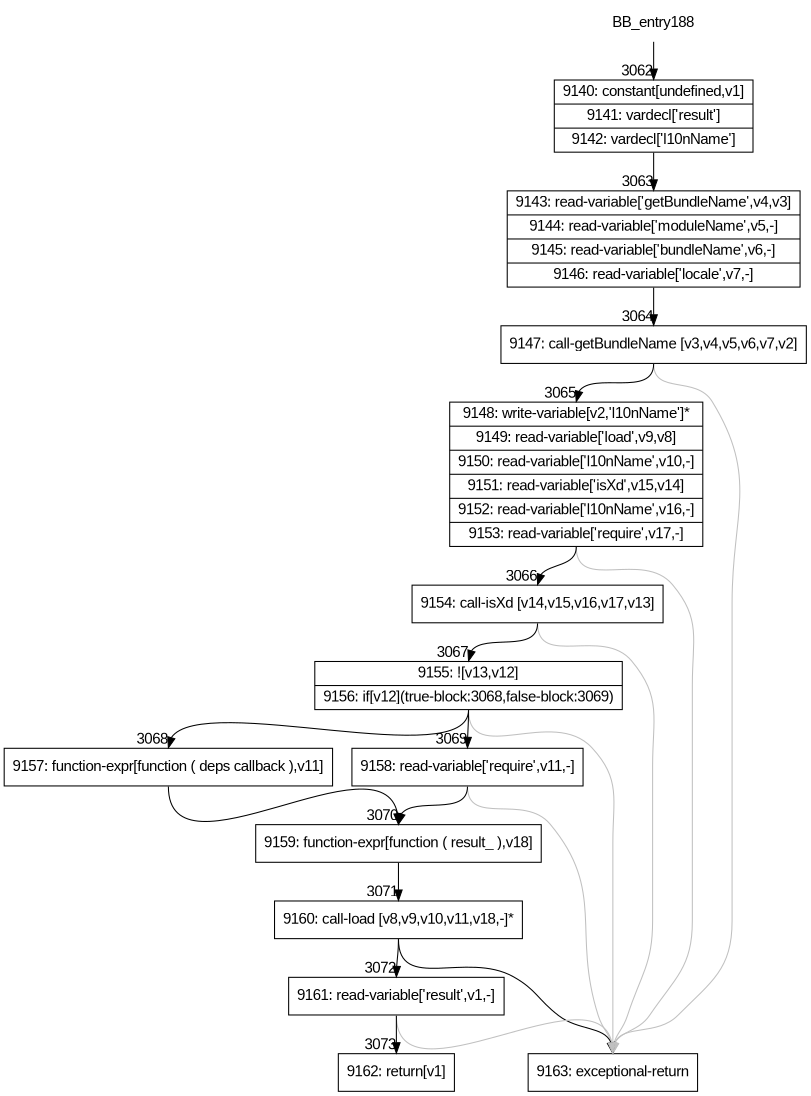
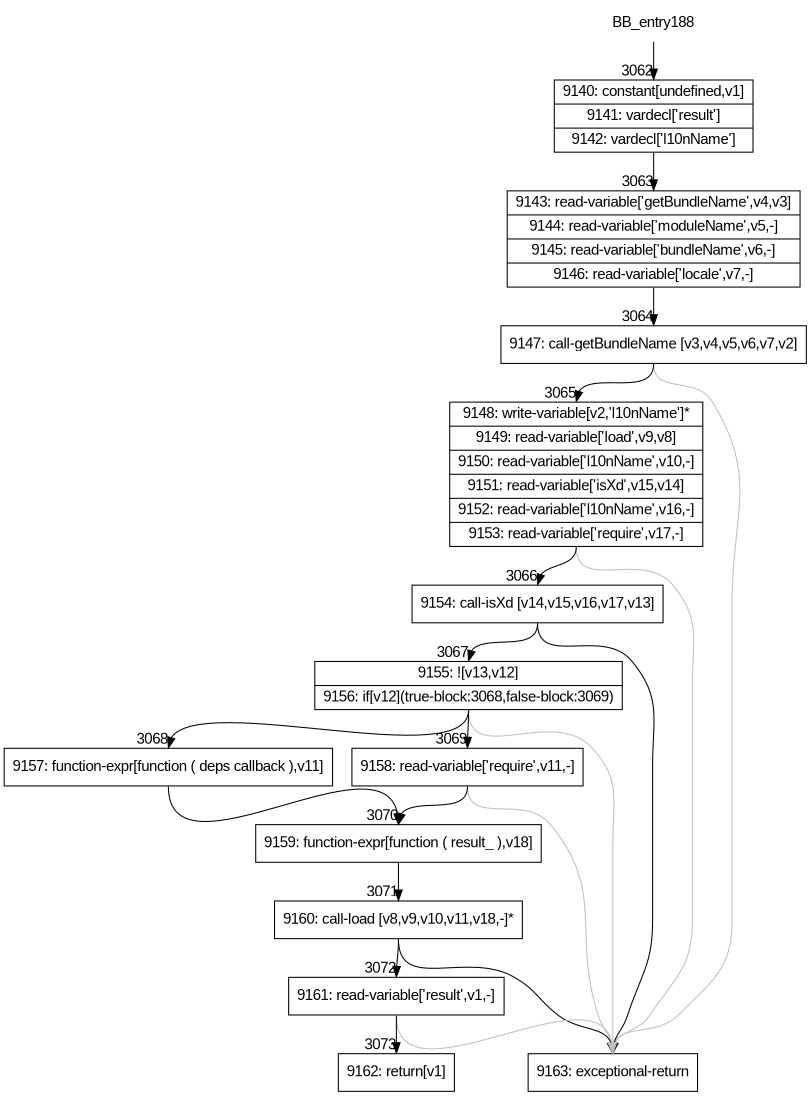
edge "9154: call-isXd [v14,v15,v16,v17,v13]" -> "9163: exceptional-return": color gray -> black
